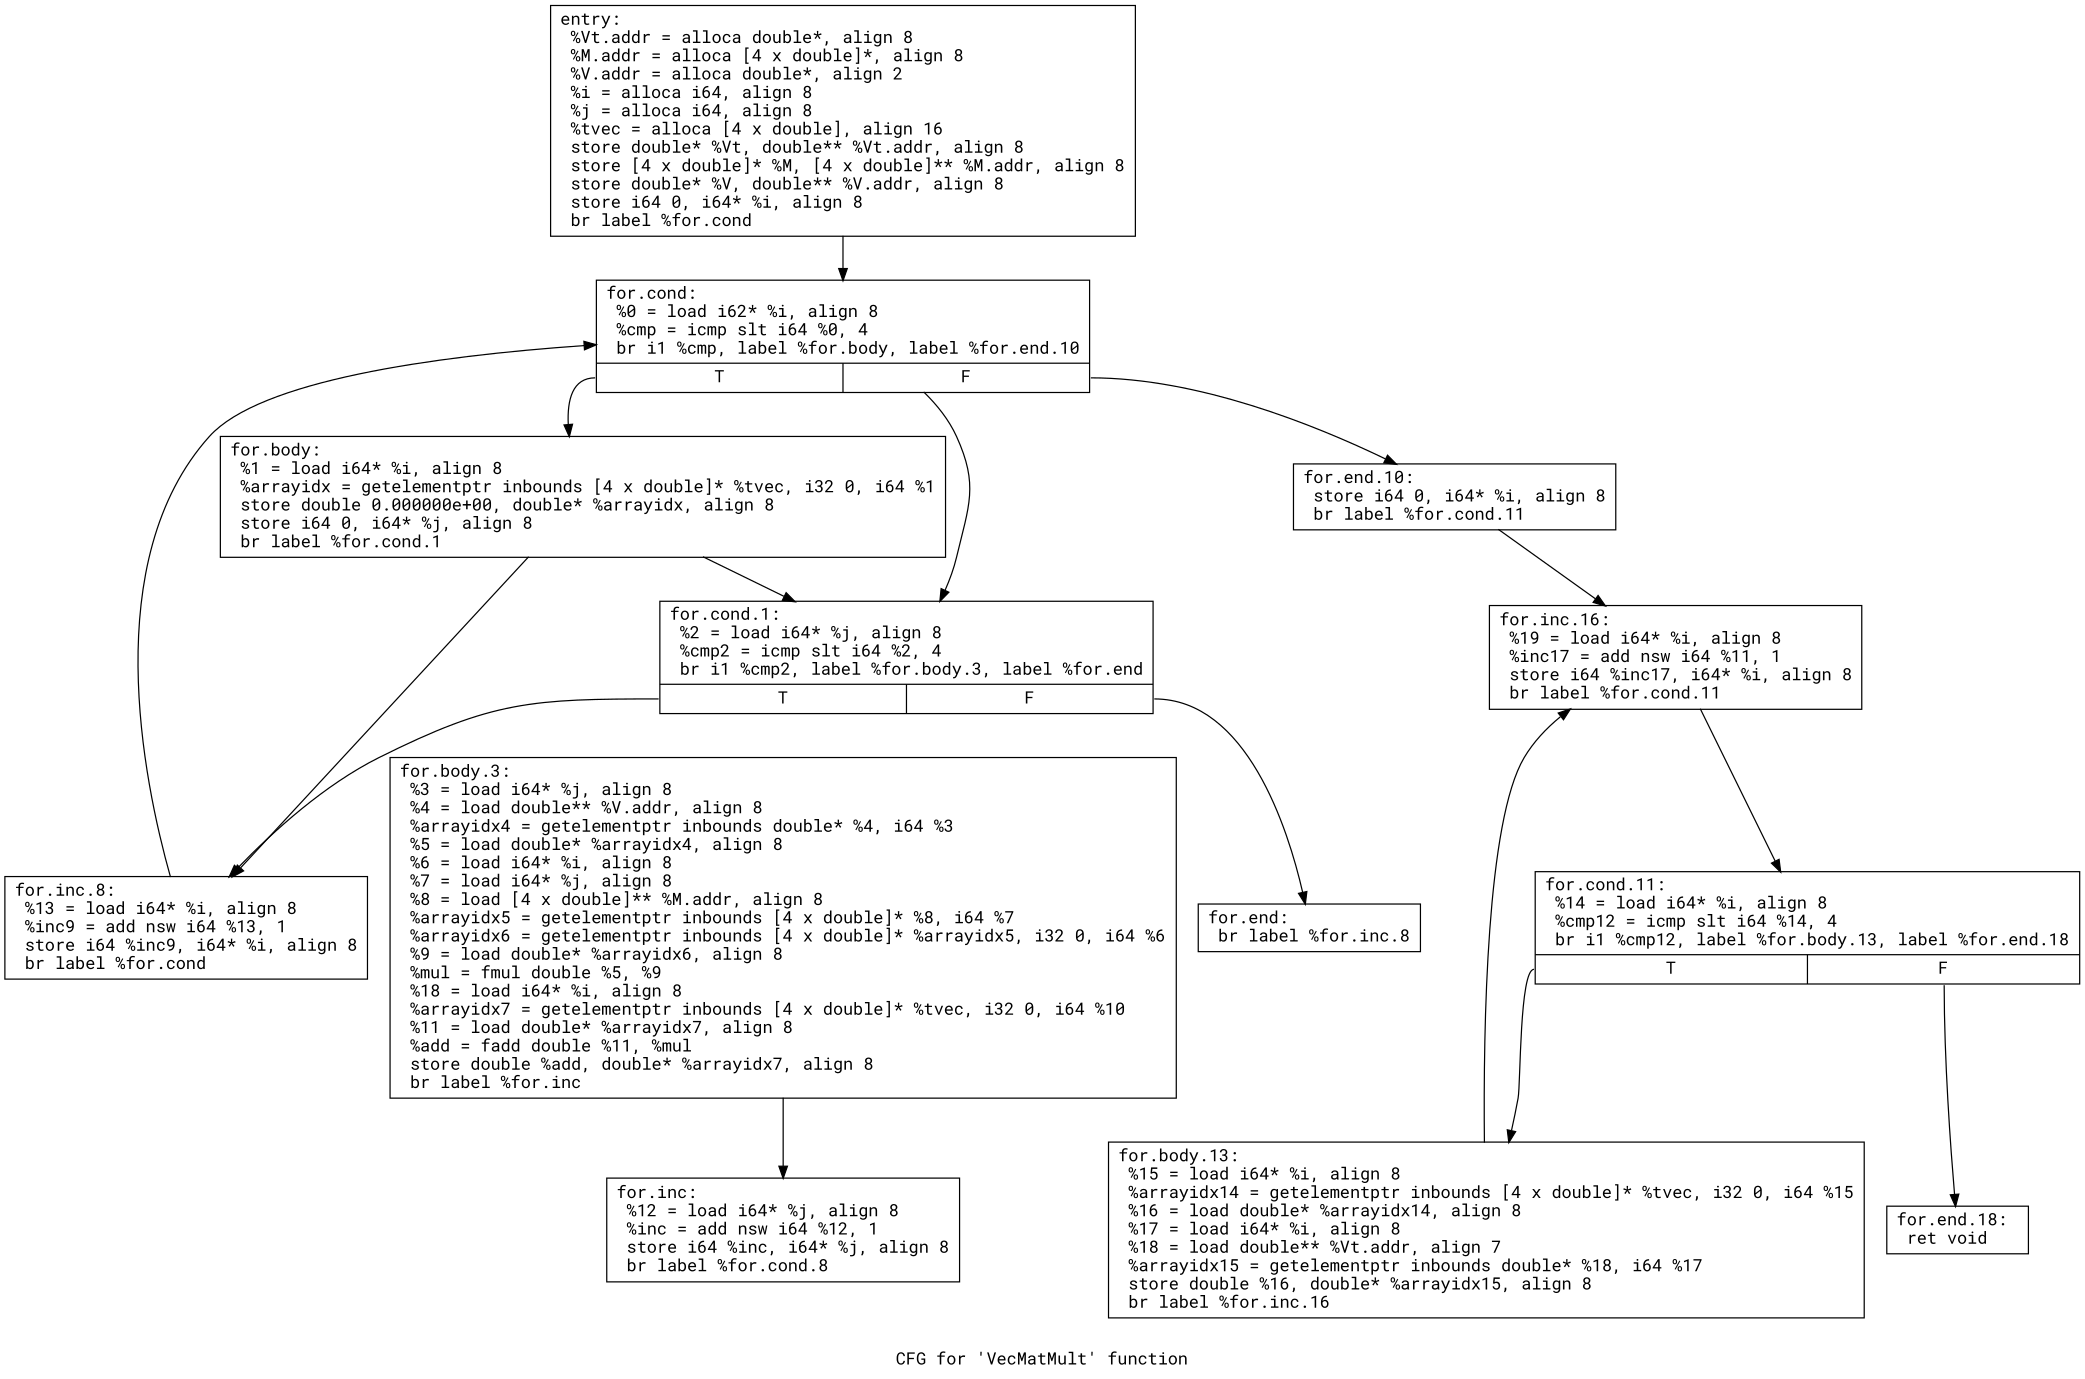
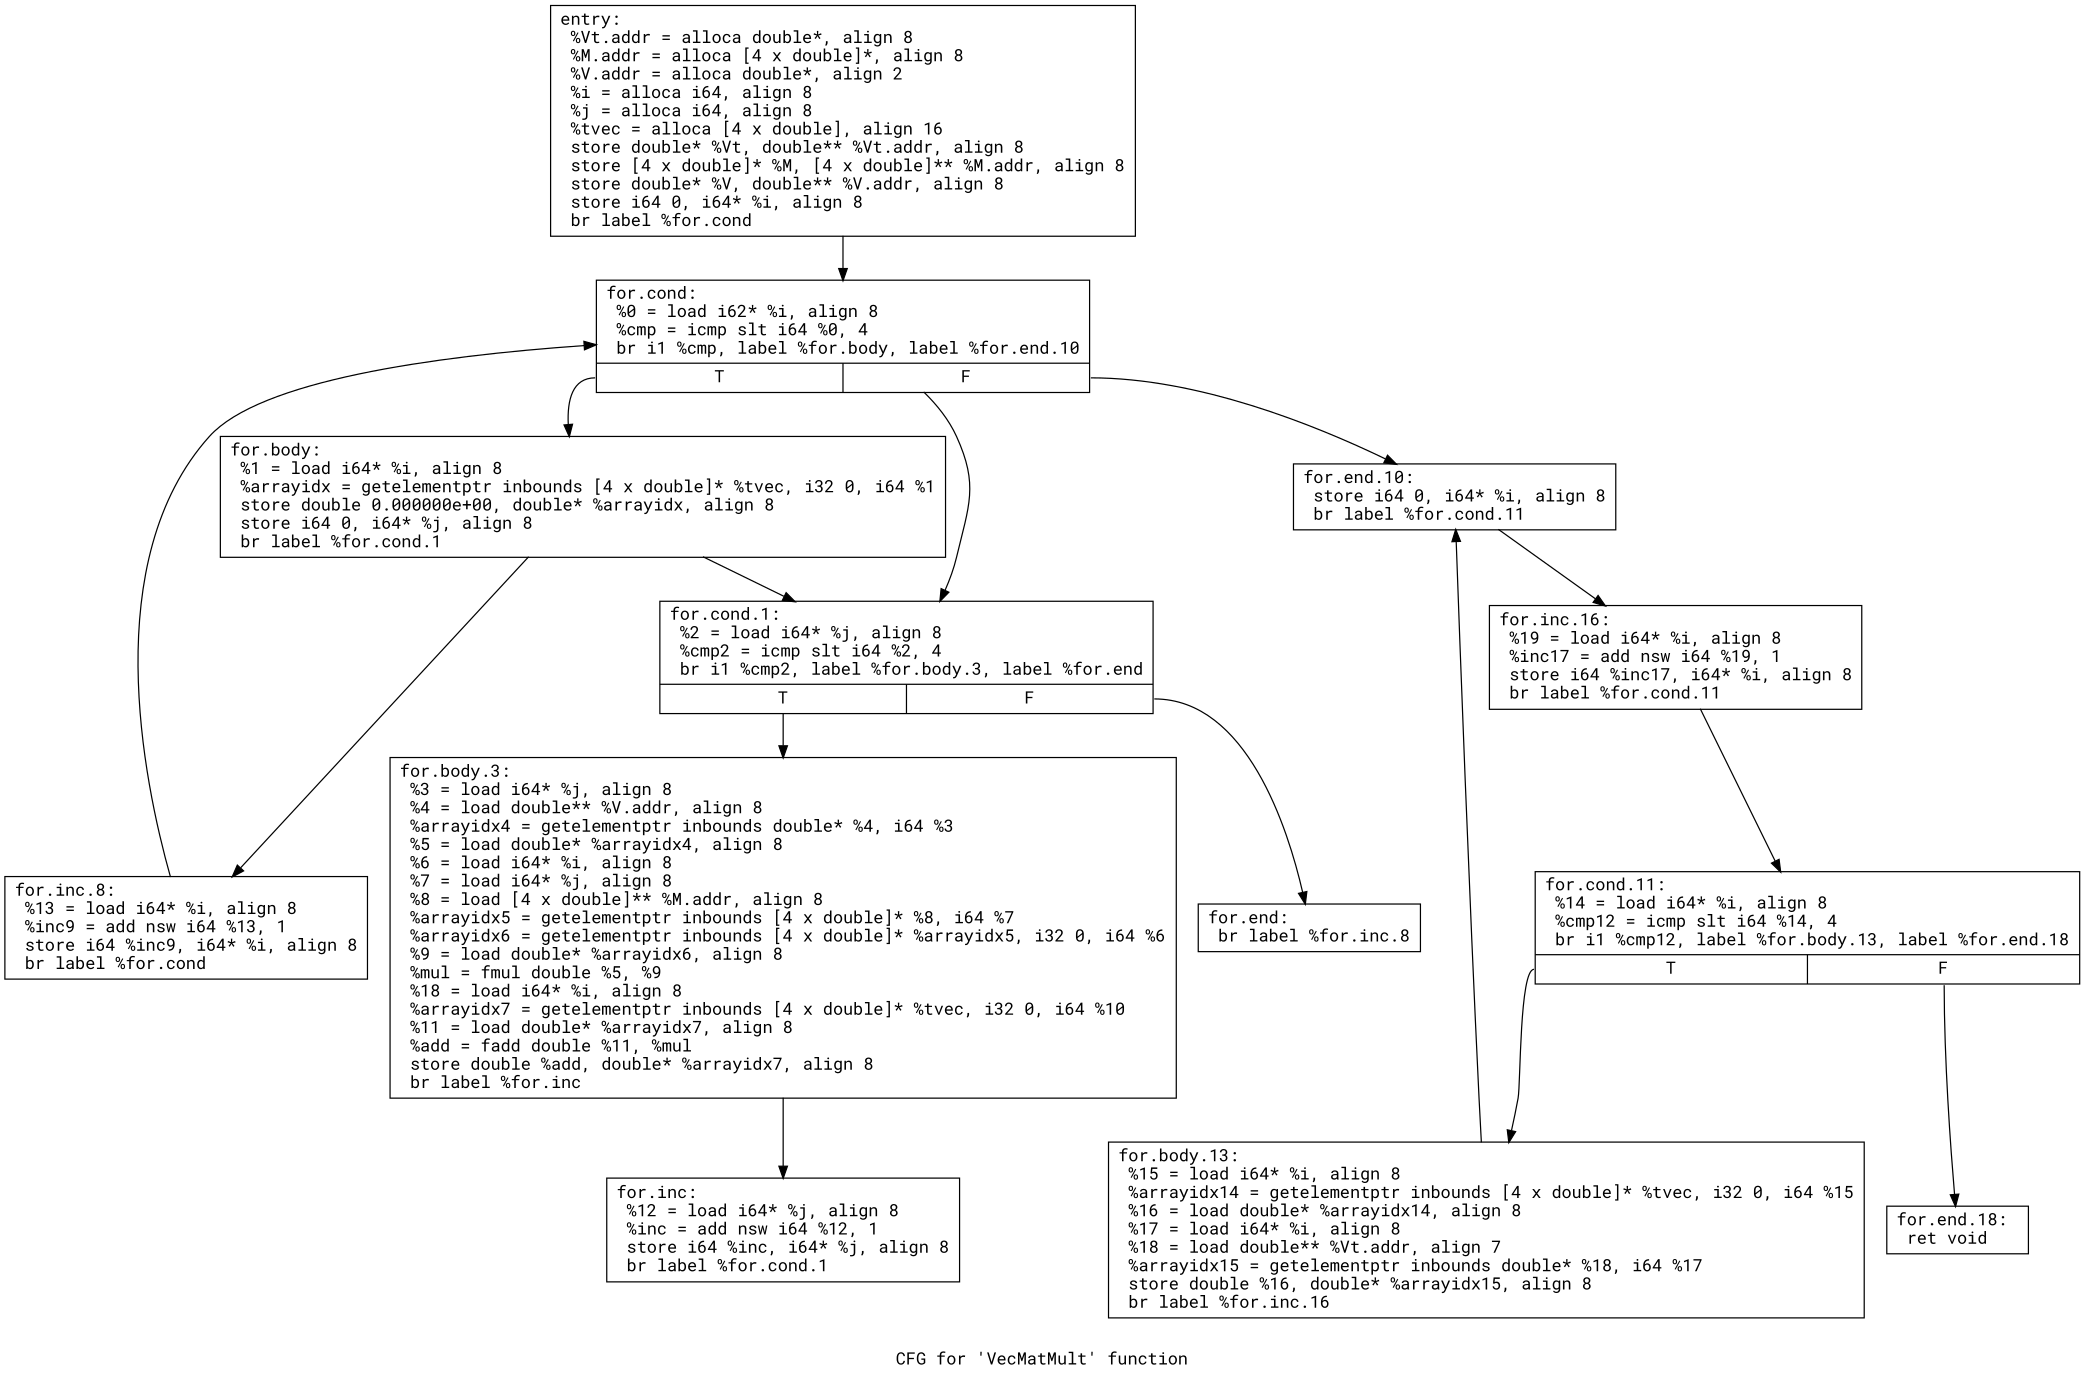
node "for.inc.16:": text "%inc17 = add nsw i64 %11, 1" -> "%inc17 = add nsw i64 %19, 1"
edge "for.cond.1:" -> "for.inc.8:": now "for.cond.1:" -> "for.body.3:"
edge "for.body.13:" -> "for.inc.16:": now "for.body.13:" -> "for.end.10:"
node "for.inc:": text "br label %for.cond.8" -> "br label %for.cond.1"
